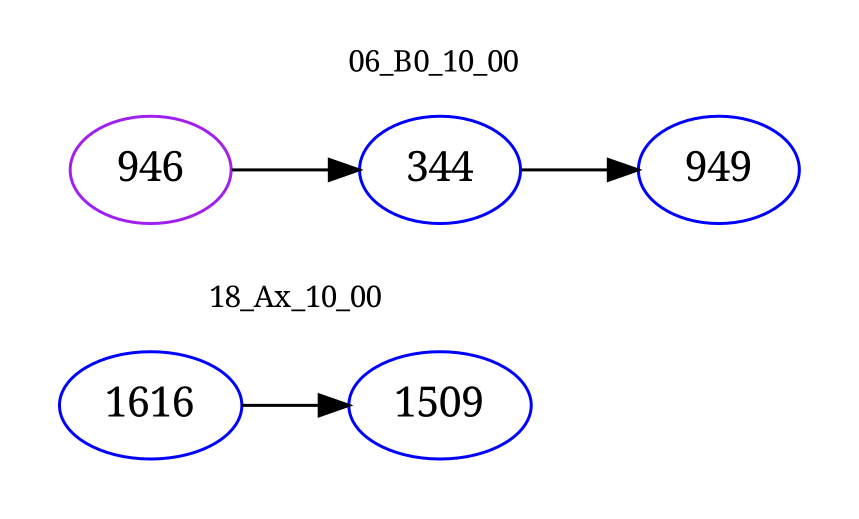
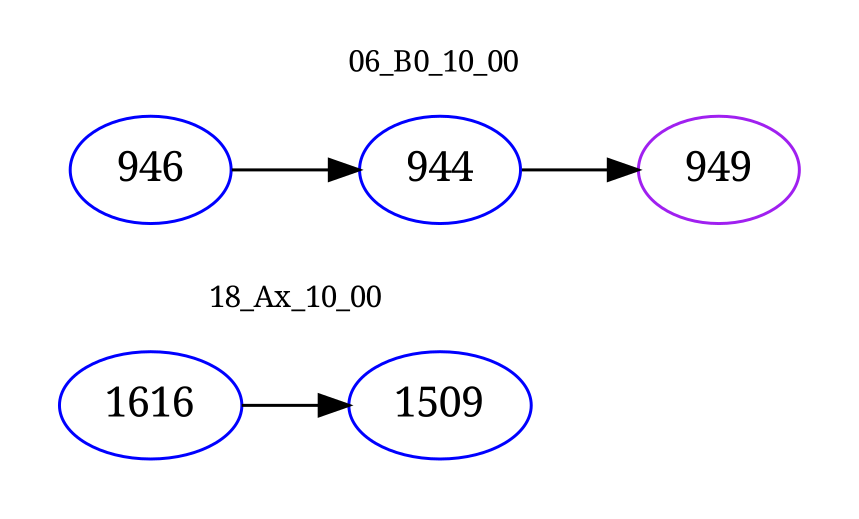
node "946": color purple -> blue
node "344": label "344" -> "944"
node "949": color blue -> purple
